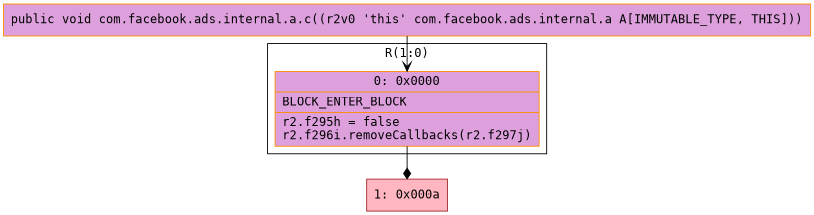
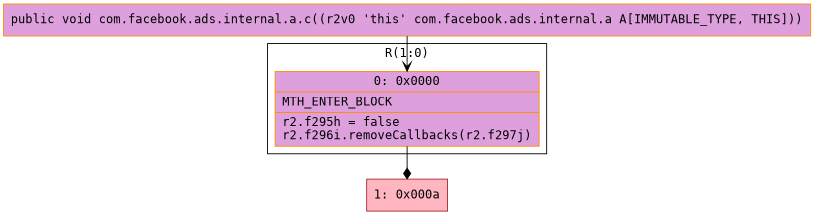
node "0: 0x0000": text "BLOCK_ENTER_BLOCK" -> "MTH_ENTER_BLOCK"
